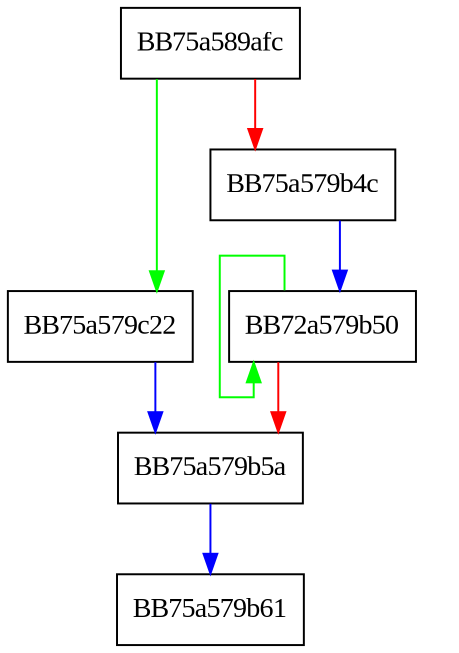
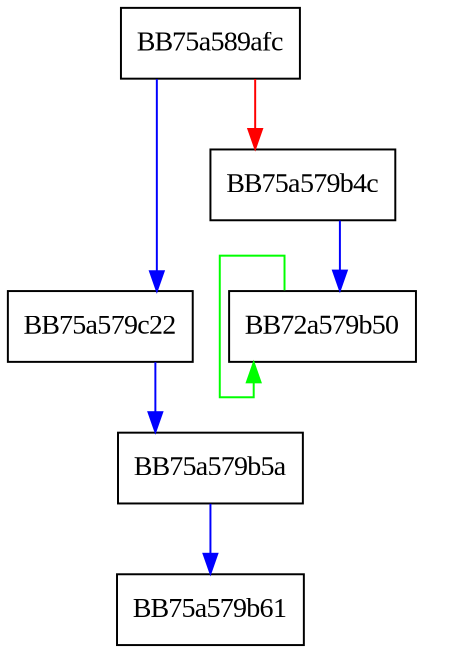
edge "BB75a589afc" -> "BB75a579c22": color green -> blue
edge "BB72a579b50" -> "BB75a579b5a": removed
